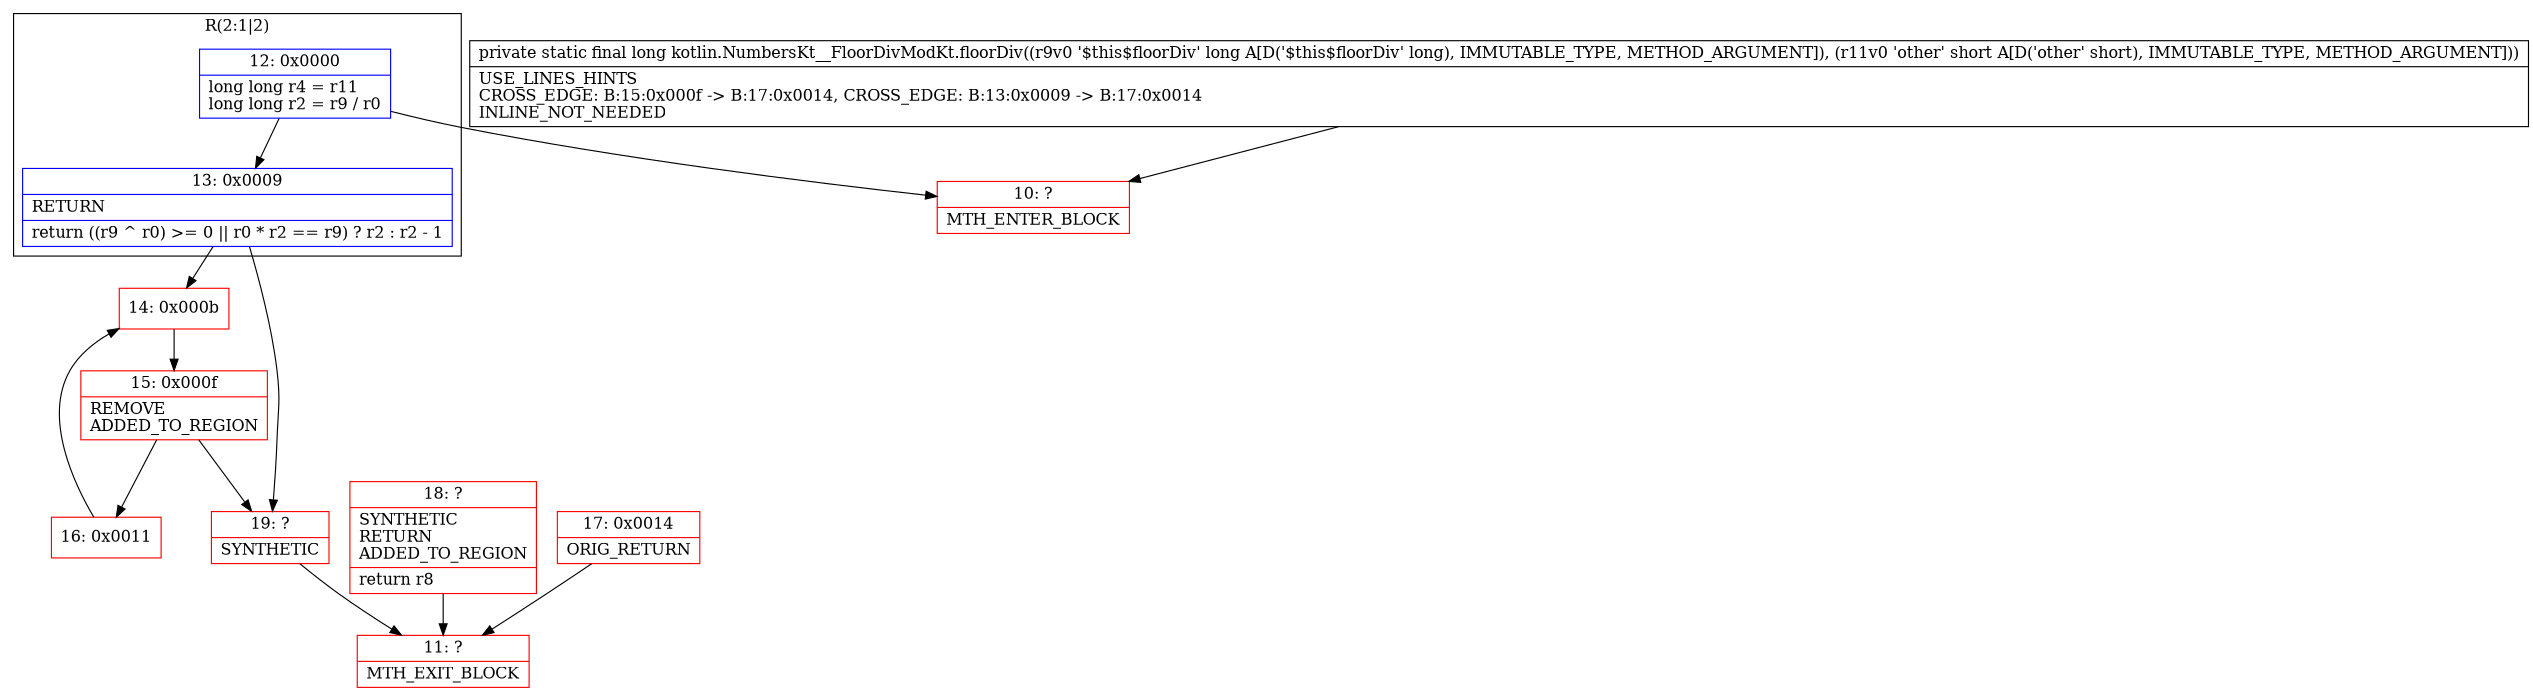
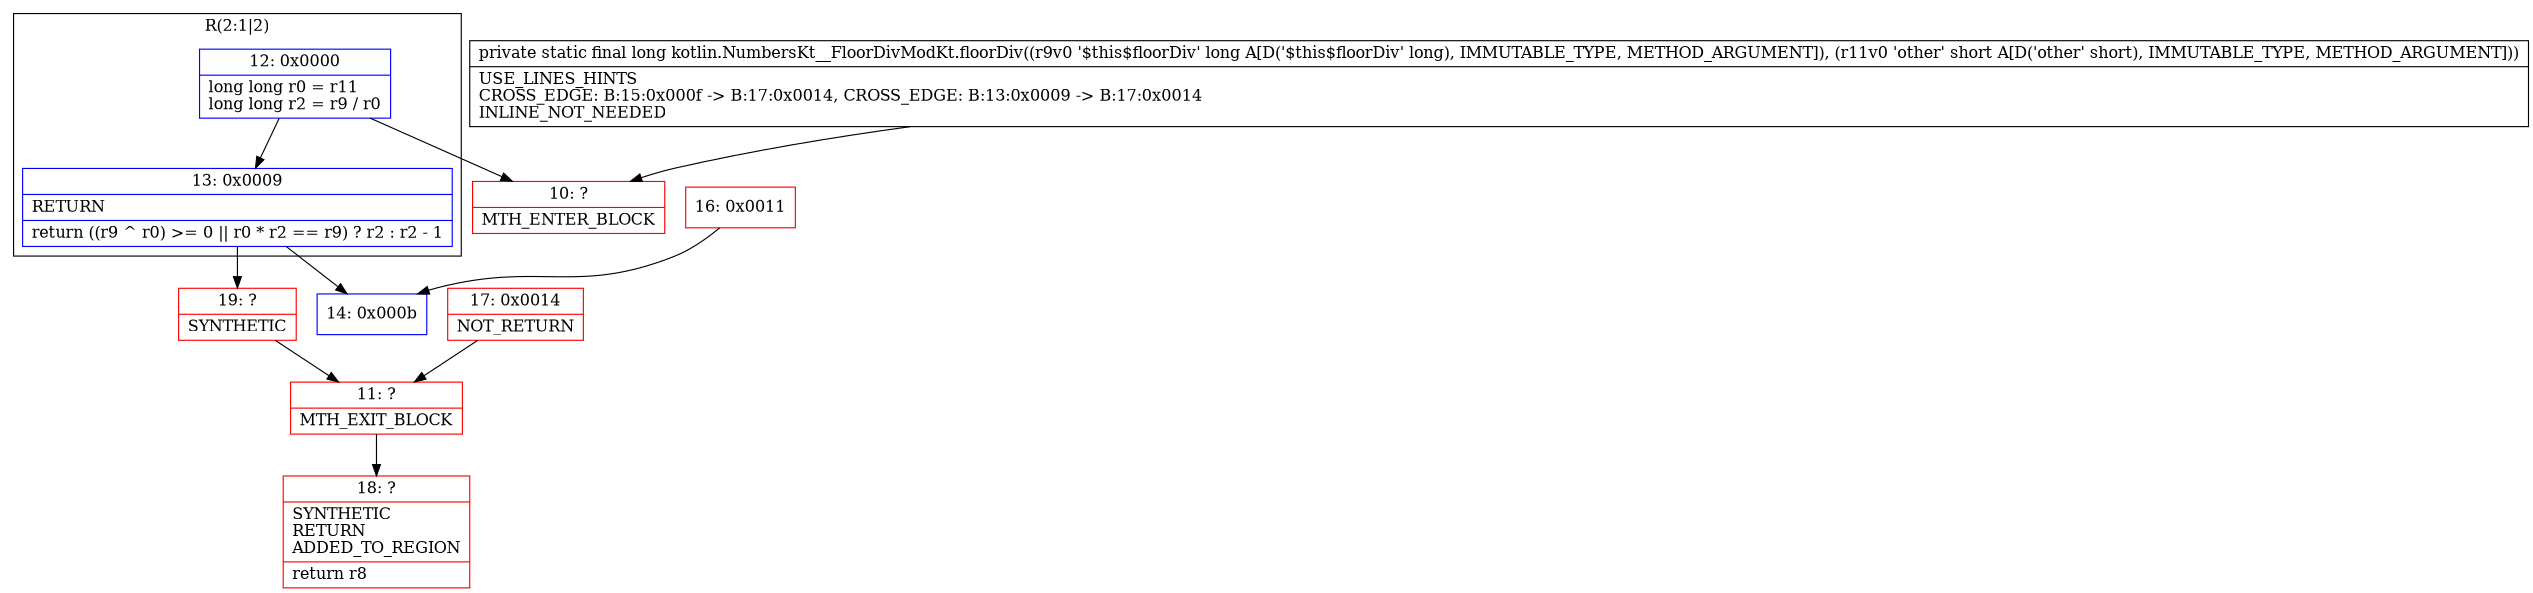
node "12: 0x0000": text "long long r4 = r11" -> "long long r0 = r11"
node "14: 0x000b": color red -> blue
node "15: 0x000f": removed
node "17: 0x0014": text "ORIG_RETURN" -> "NOT_RETURN"
edge "18: ?" -> "11: ?": reversed
